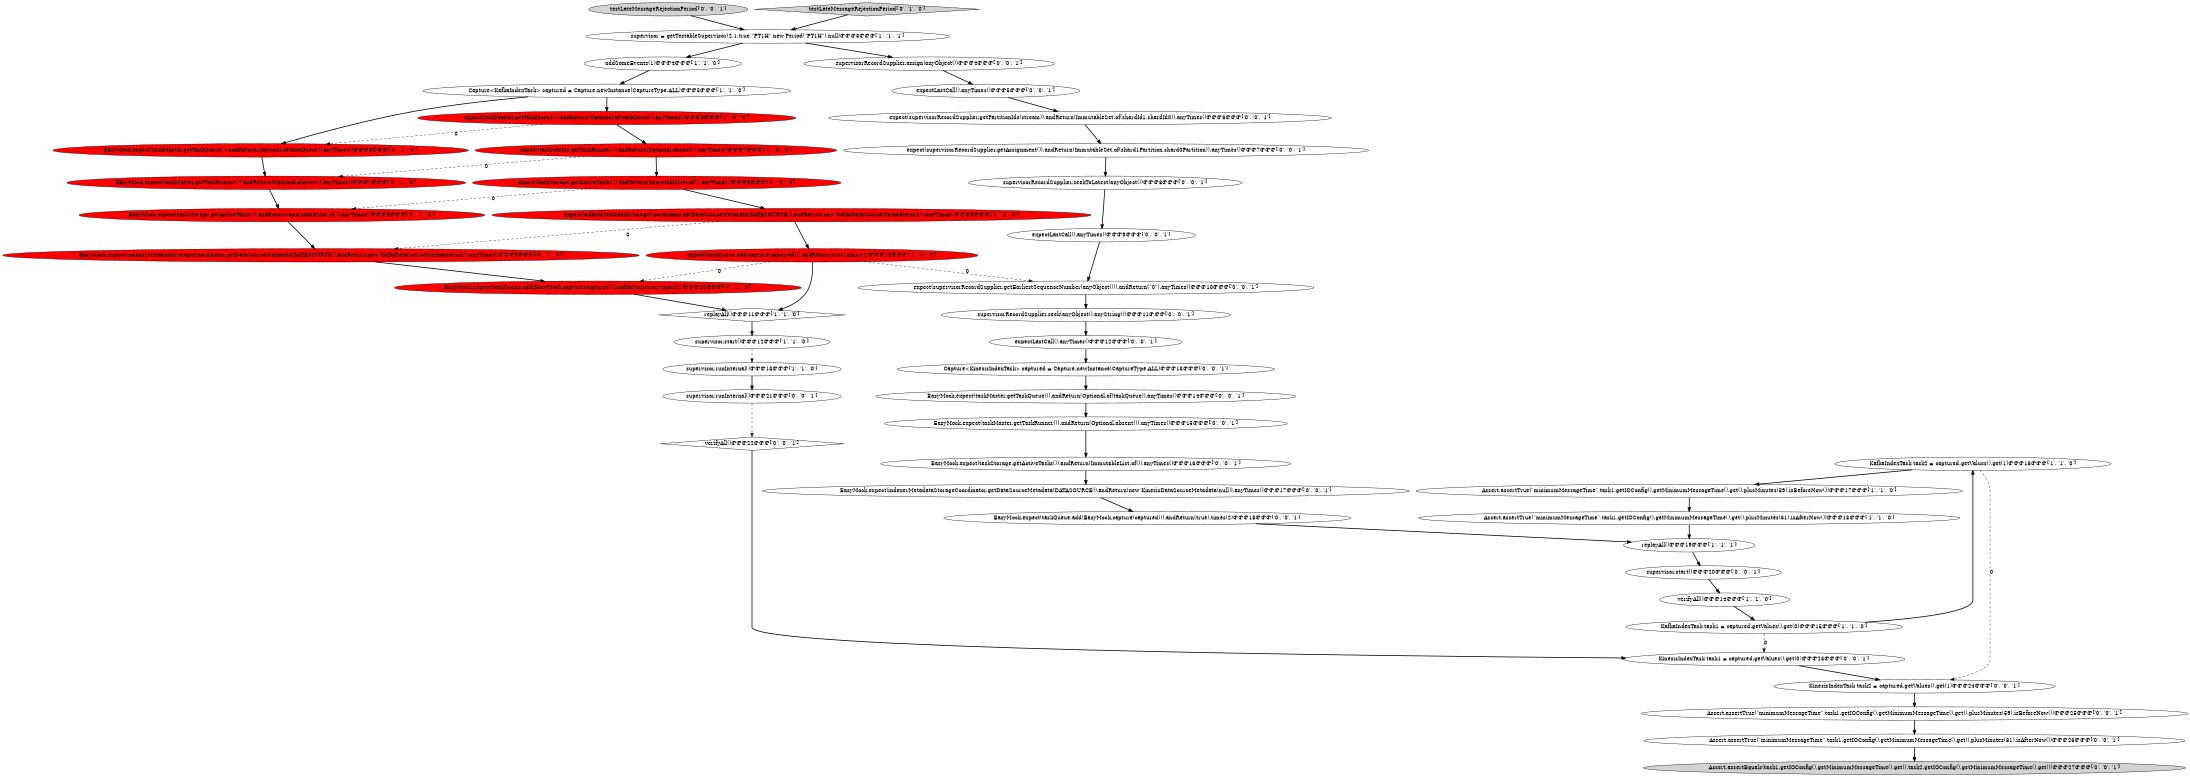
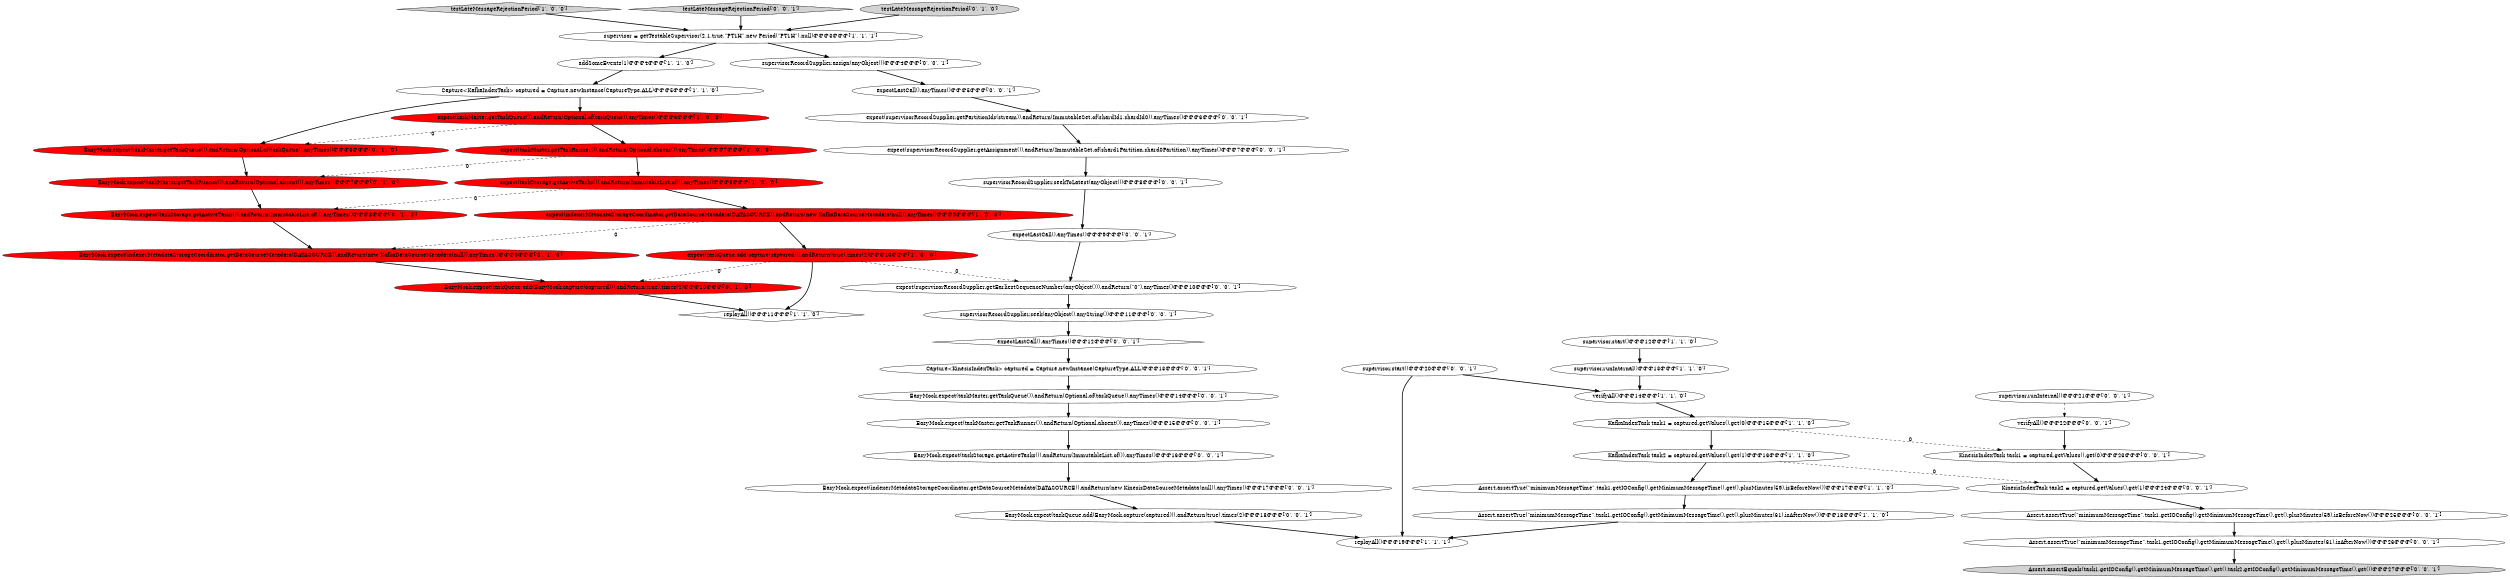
node "testLateMessageRejectionPeriod['1', '0', '0']": added
node "testLateMessageRejectionPeriod['0', '0', '1']": shape ellipse -> diamond
node "testLateMessageRejectionPeriod['0', '1', '0']": shape diamond -> ellipse
edge "replayAll()@@@11@@@['1', '1', '0']" -> "supervisor.start()@@@12@@@['1', '1', '0']": removed
node "expectLastCall().anyTimes()@@@12@@@['0', '0', '1']": shape ellipse -> diamond
edge "supervisor.start()@@@12@@@['1', '1', '0']" -> "supervisor.runInternal()@@@13@@@['1', '1', '0']": style dashed -> bold
edge "supervisor.runInternal()@@@13@@@['1', '1', '0']" -> "supervisor.runInternal()@@@21@@@['0', '0', '1']": now "supervisor.runInternal()@@@13@@@['1', '1', '0']" -> "verifyAll()@@@14@@@['1', '1', '0']"
node "verifyAll()@@@22@@@['0', '0', '1']": shape diamond -> ellipse
edge "replayAll()@@@19@@@['1', '1', '1']" -> "supervisor.start()@@@20@@@['0', '0', '1']": reversed
